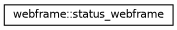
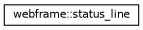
node "webframe::status_webframe": label "webframe::status_webframe" -> "webframe::status_line"
